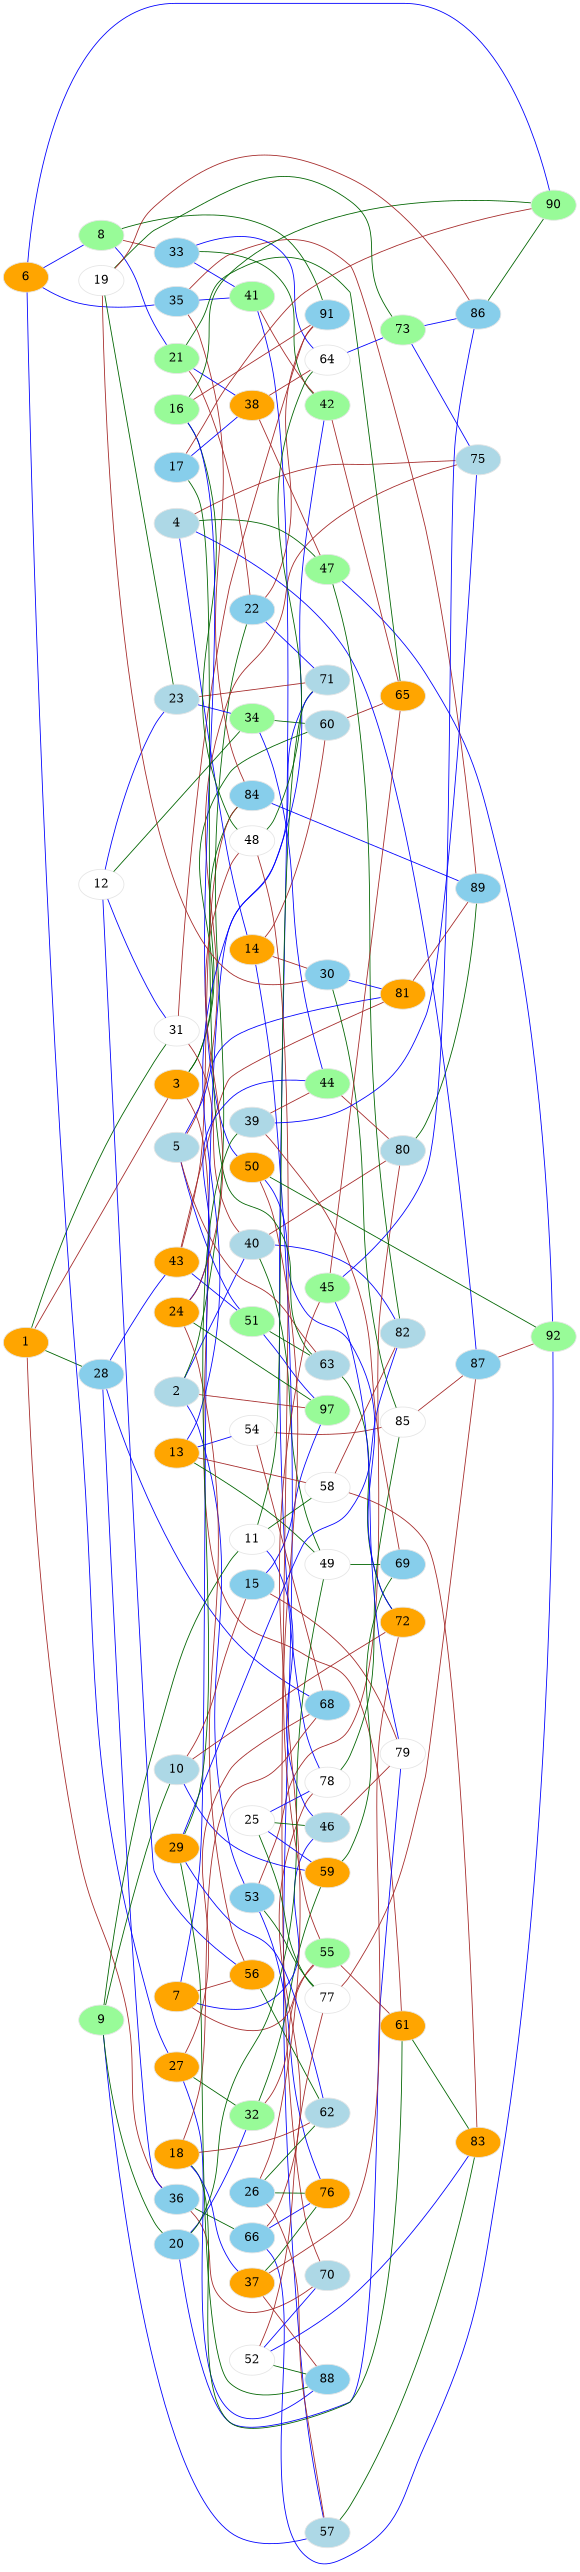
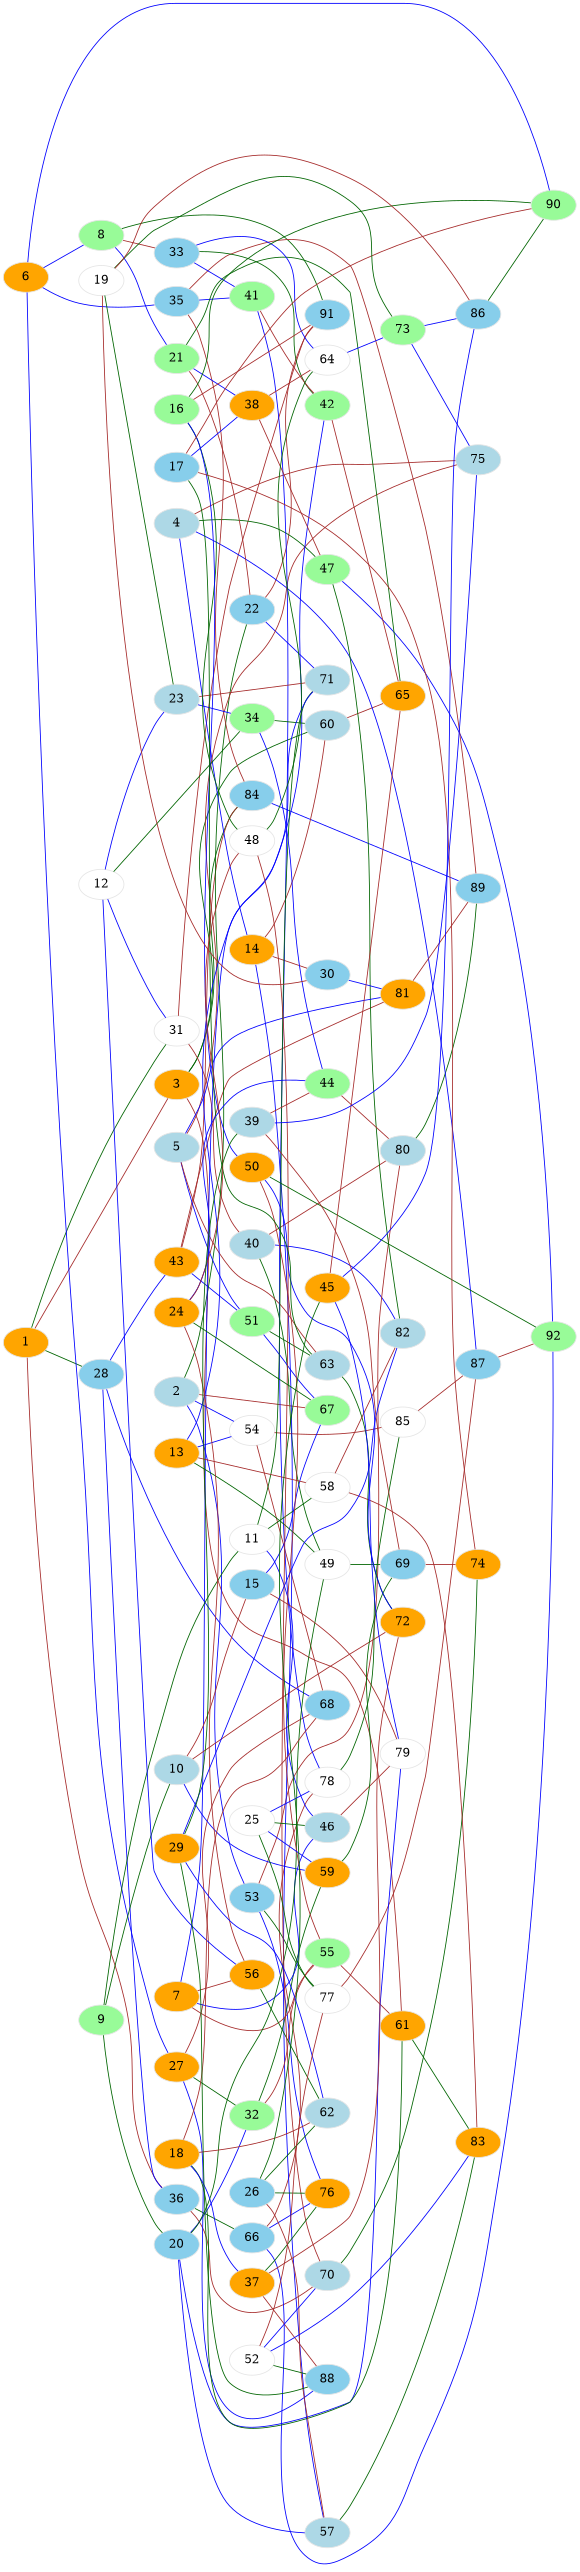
edge "30" -- "85": removed
node "45": fillcolor palegreen -> orange
edge "40" -- "2": now "54" -- "2"
node "97": label "97" -> "67"
node "74": added
edge "45" -- "26": color brown -> darkgreen
edge "9" -- "57": now "20" -- "57"
